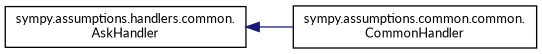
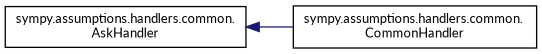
node "sympy.assumptions.common.common. CommonHandler": label "sympy.assumptions.common.common. CommonHandler" -> "sympy.assumptions.handlers.common. CommonHandler"
